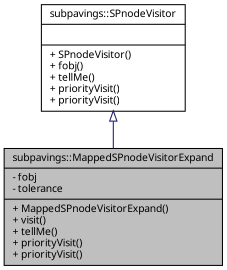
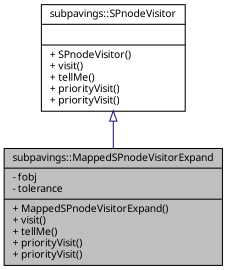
node "subpavings::SPnodeVisitor": text "+ fobj()" -> "+ visit()"
